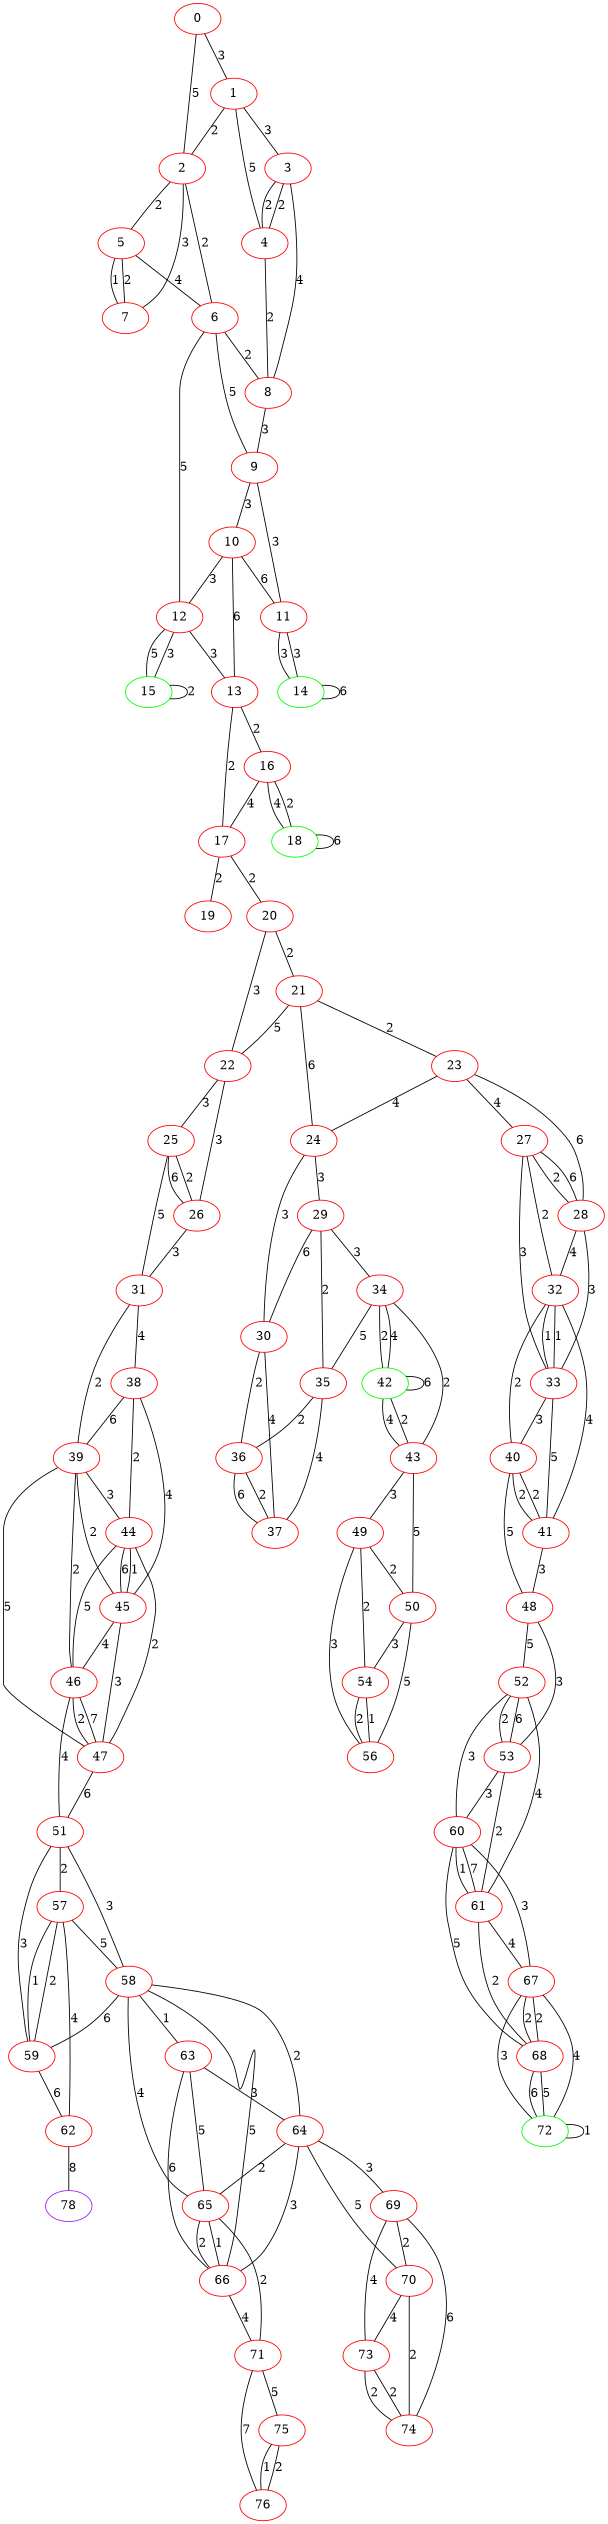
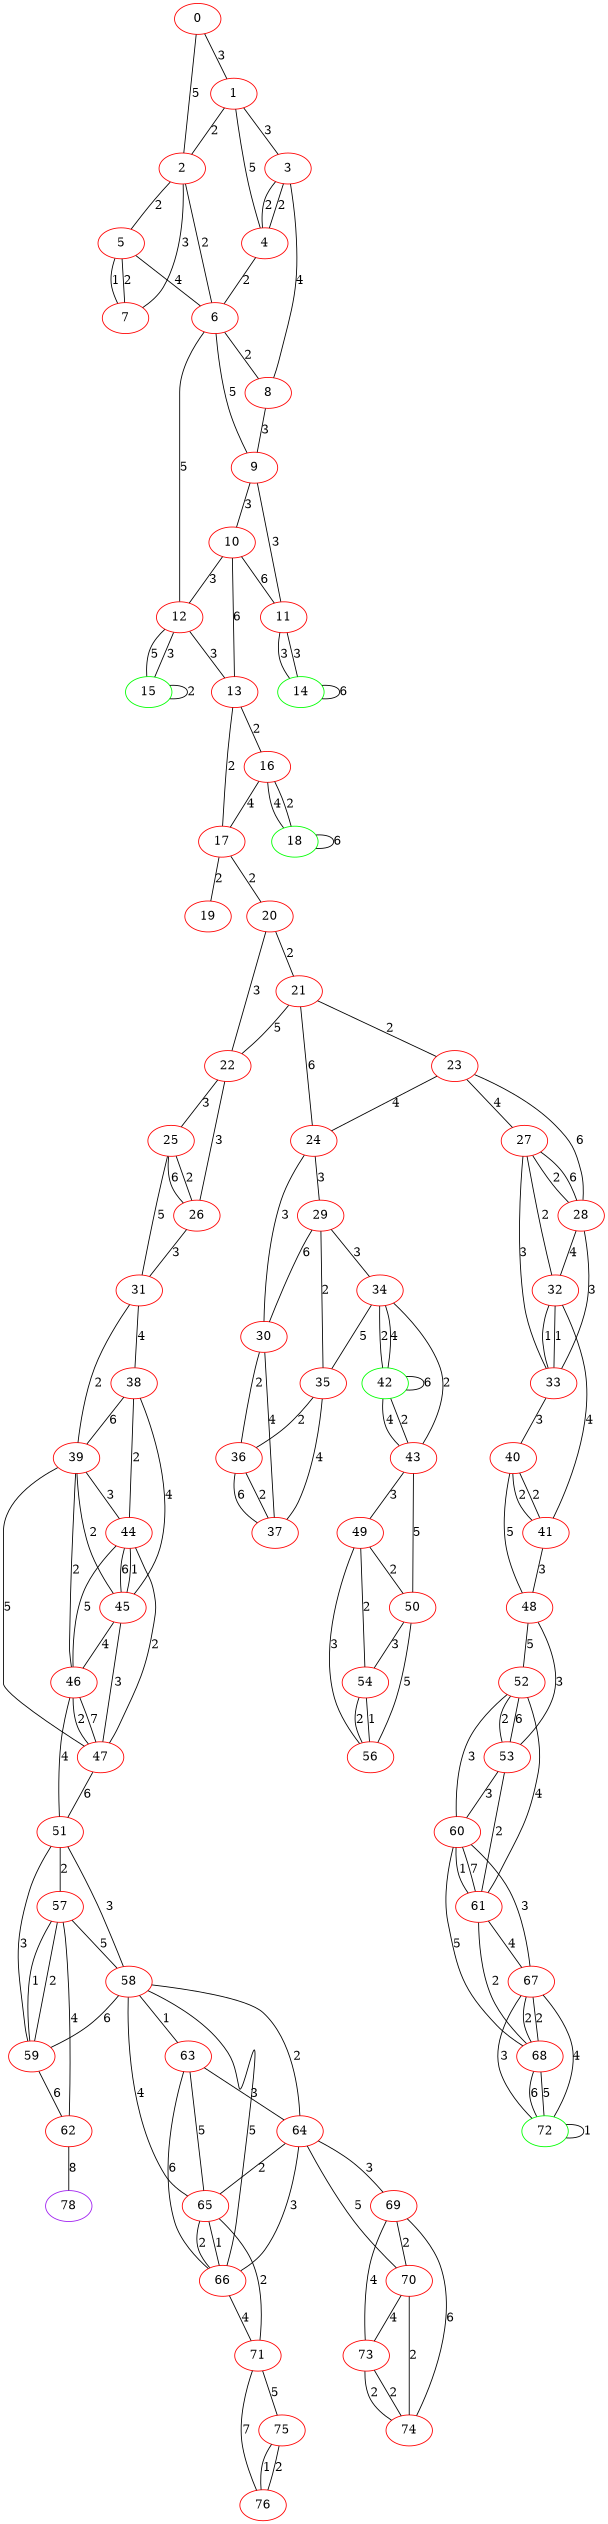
edge "4" -- "8": now "4" -- "6"
edge "32" -- "40": removed, label "2"
edge "33" -- "41": removed, label "5"
